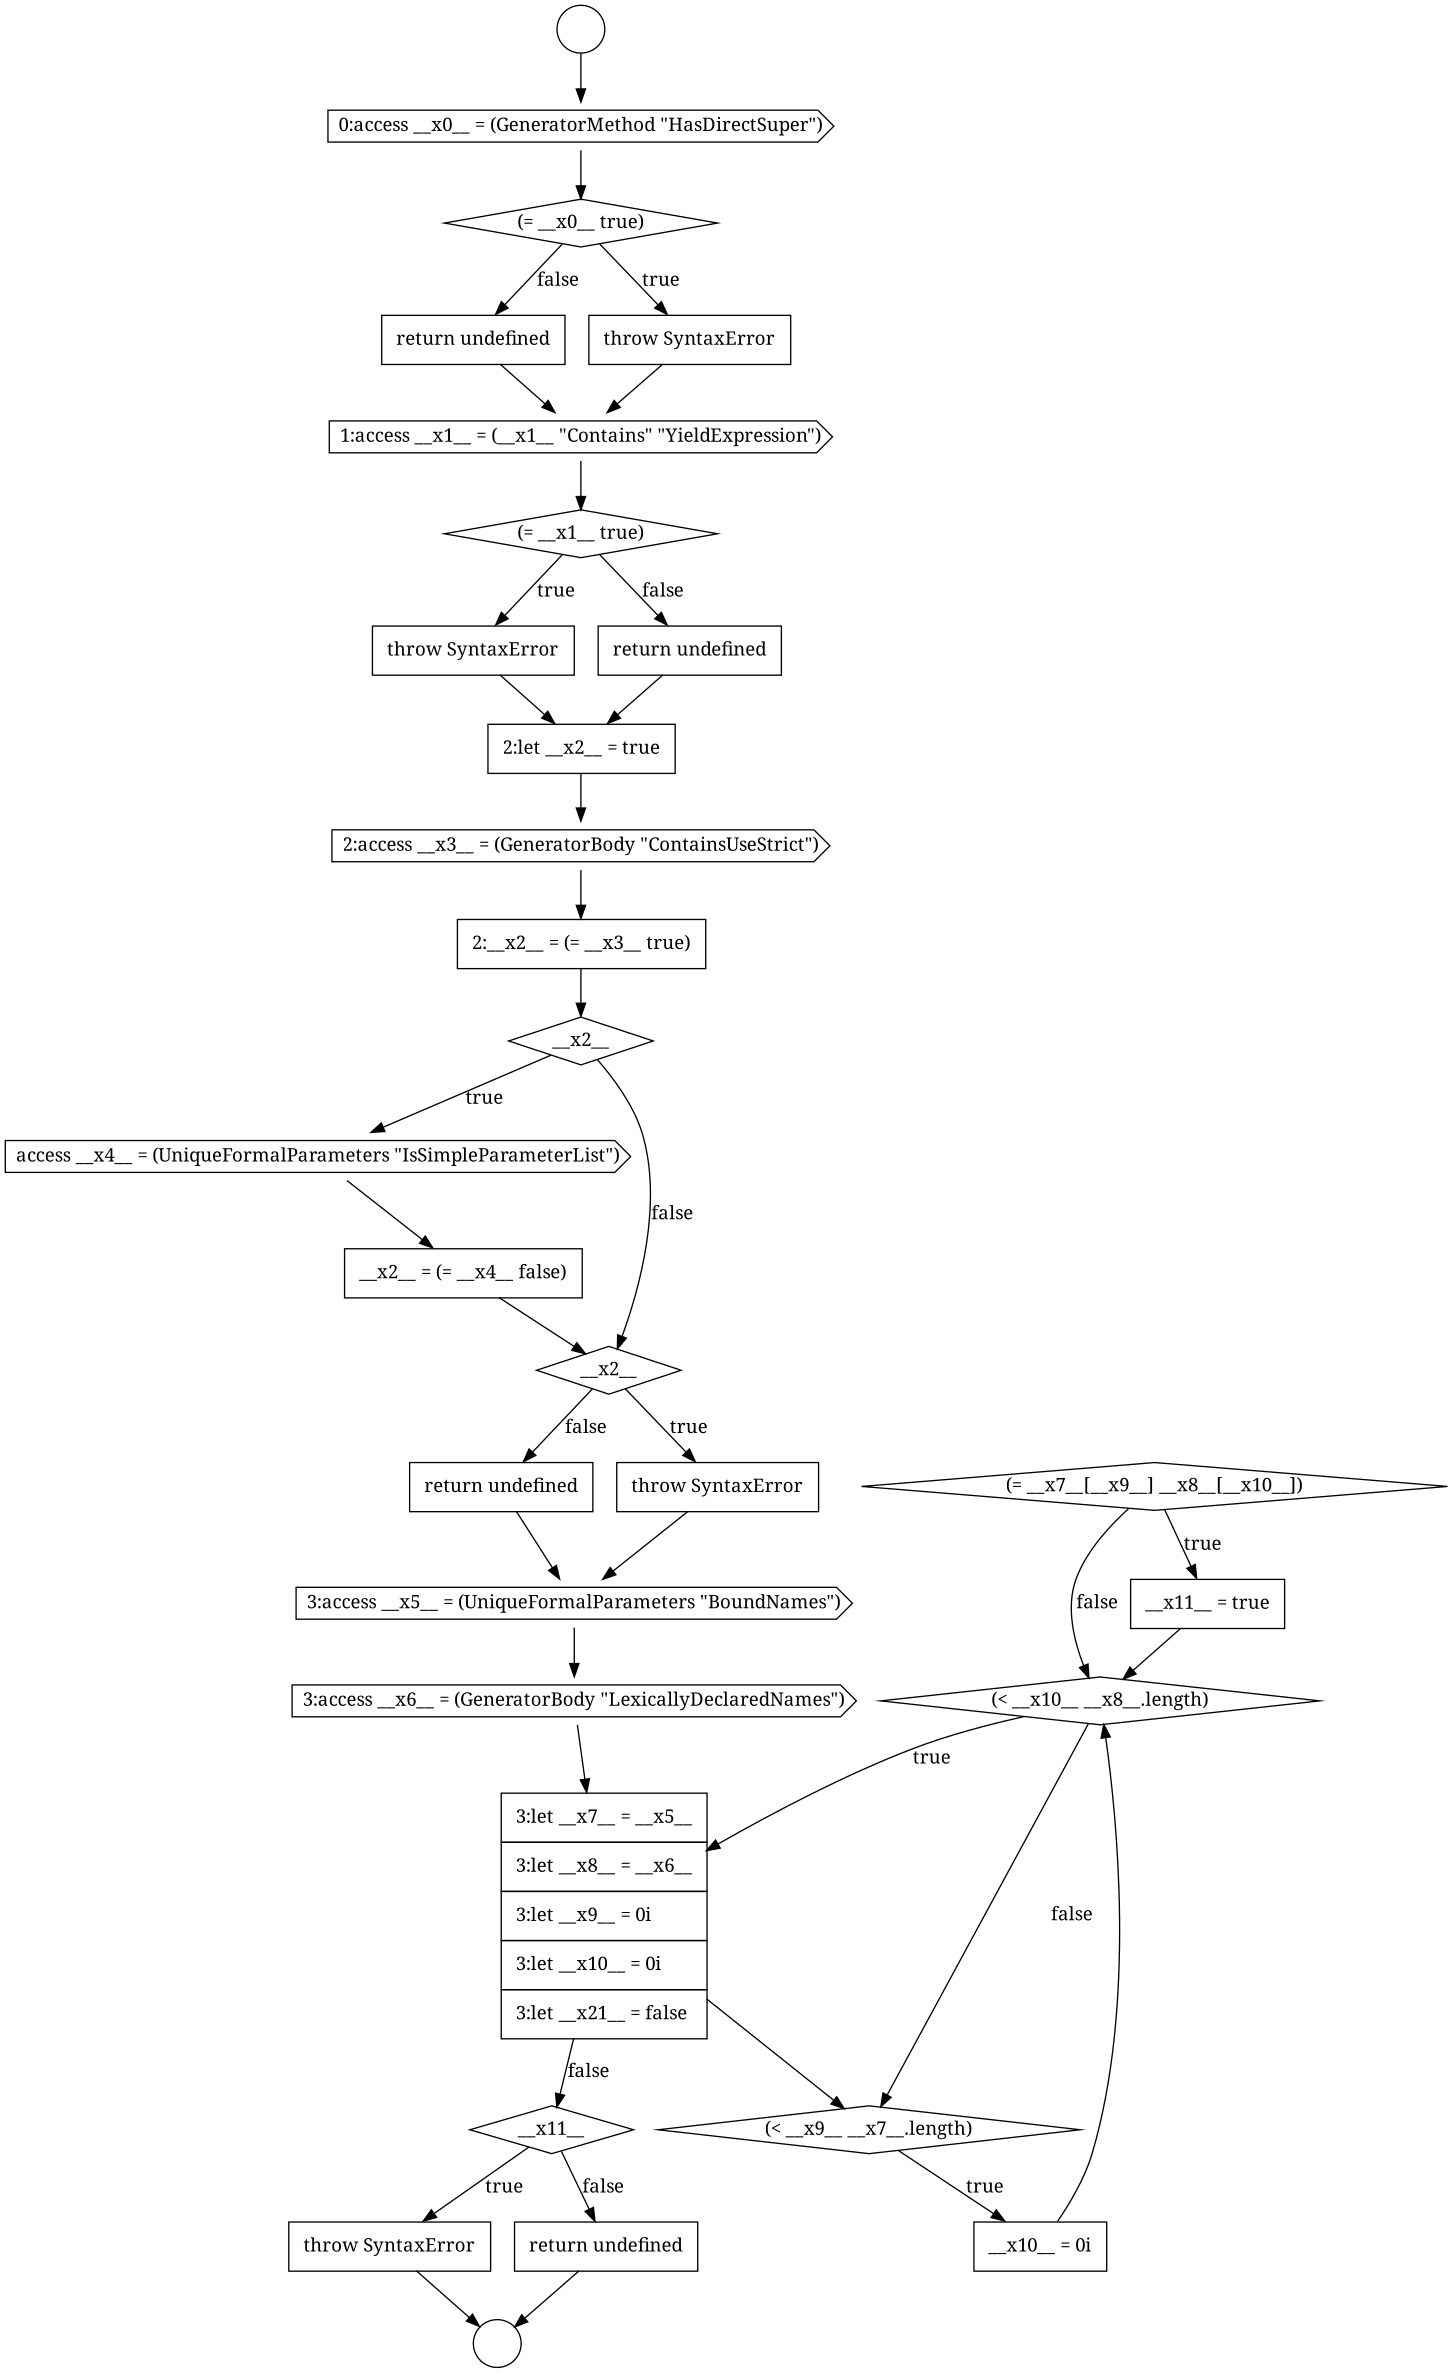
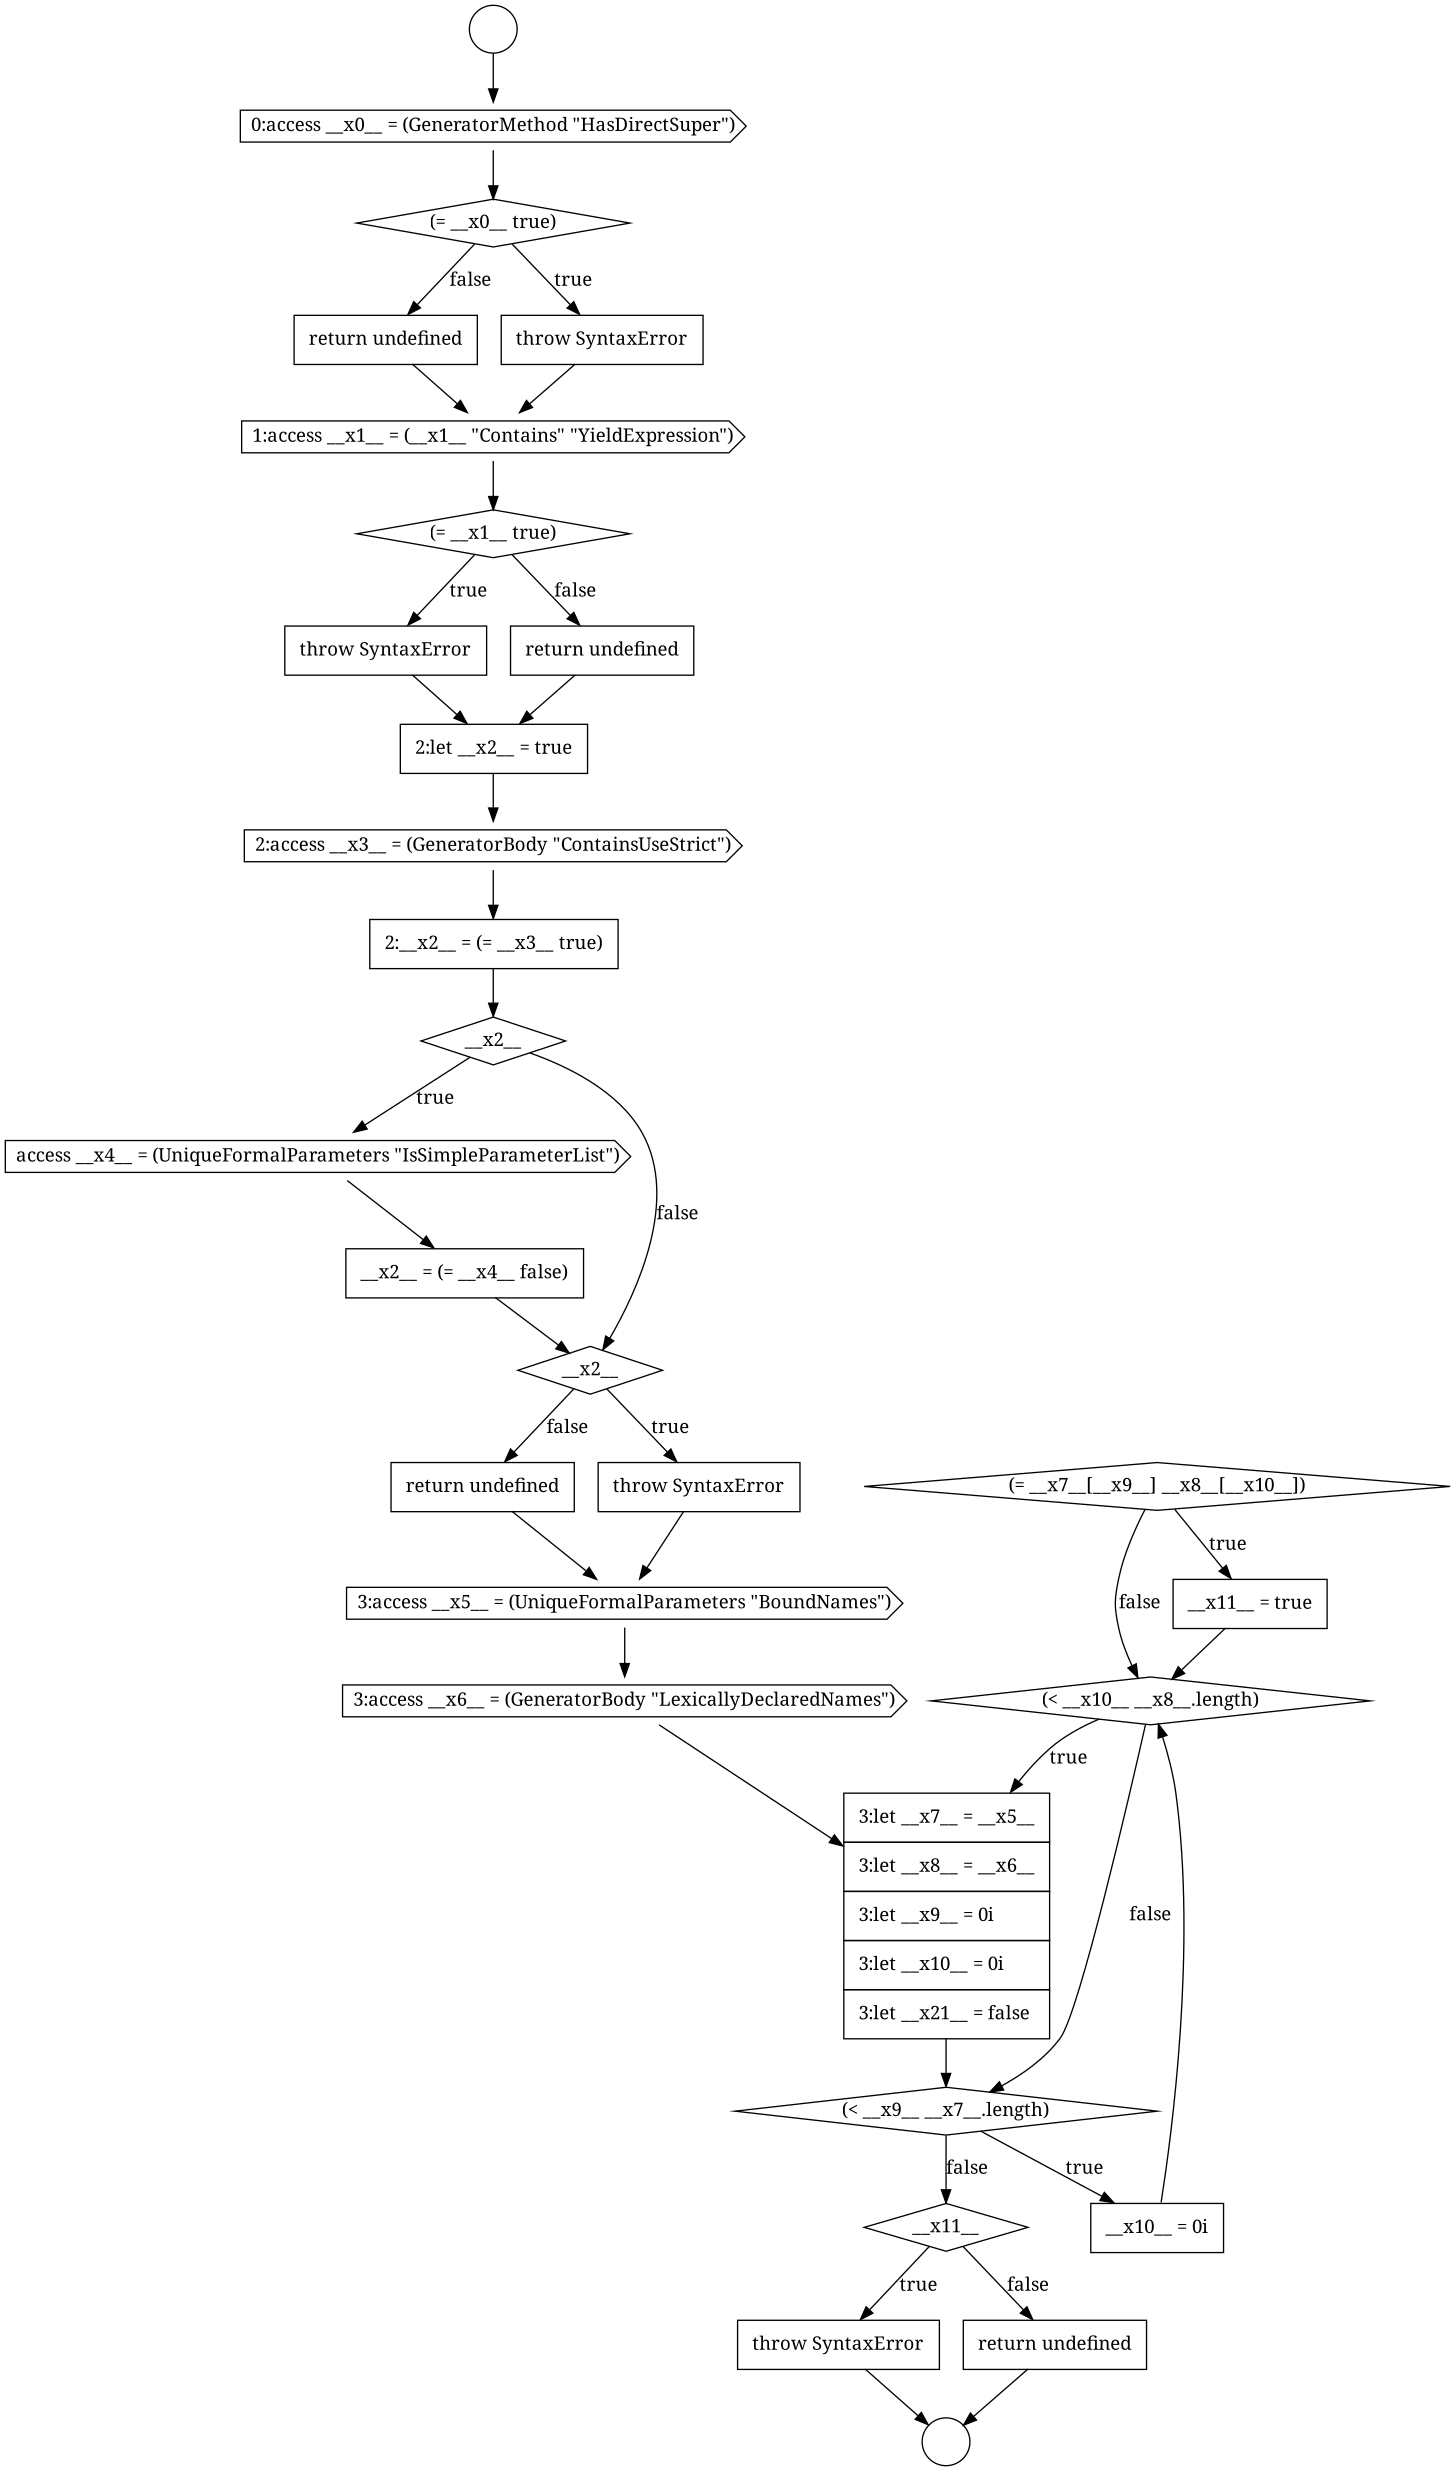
edge "3:let __x7__ = __x5__" -> "__x11__": now "(< __x9__ __x7__.length)" -> "__x11__"
